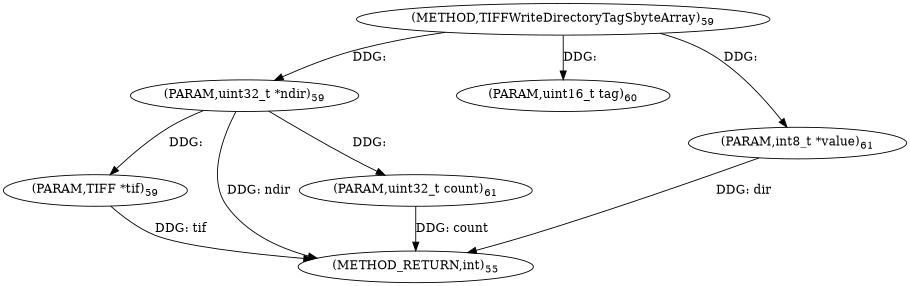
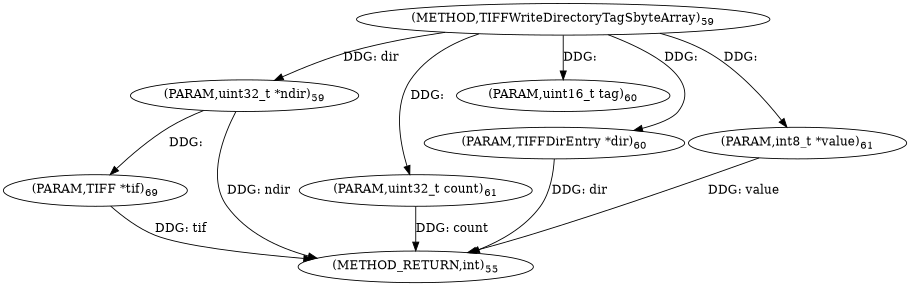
edge "(METHOD,TIFFWriteDirectoryTagSbyteArray)" -> "(PARAM,uint32_t *ndir)": label "DDG: " -> "DDG: dir"
edge "(PARAM,uint32_t *ndir)" -> "(PARAM,uint32_t count)": now "(METHOD,TIFFWriteDirectoryTagSbyteArray)" -> "(PARAM,uint32_t count)"
node "(PARAM,TIFFDirEntry *dir)": added
node "(PARAM,TIFF *tif)": text "59" -> "69"
edge "(PARAM,int8_t *value)" -> "(METHOD_RETURN,int)": label "DDG: dir" -> "DDG: value"
